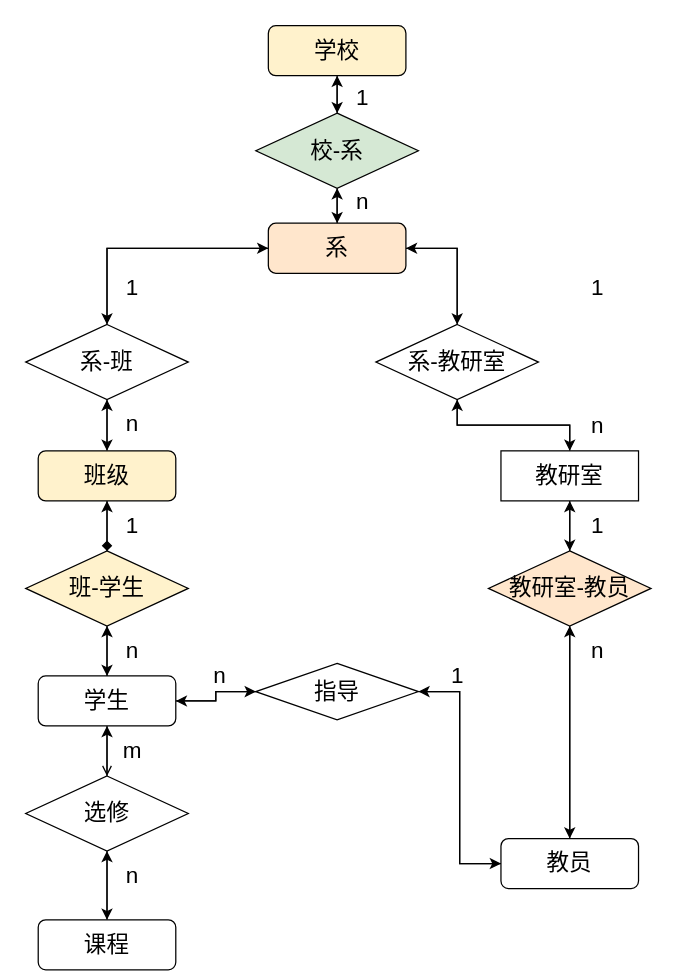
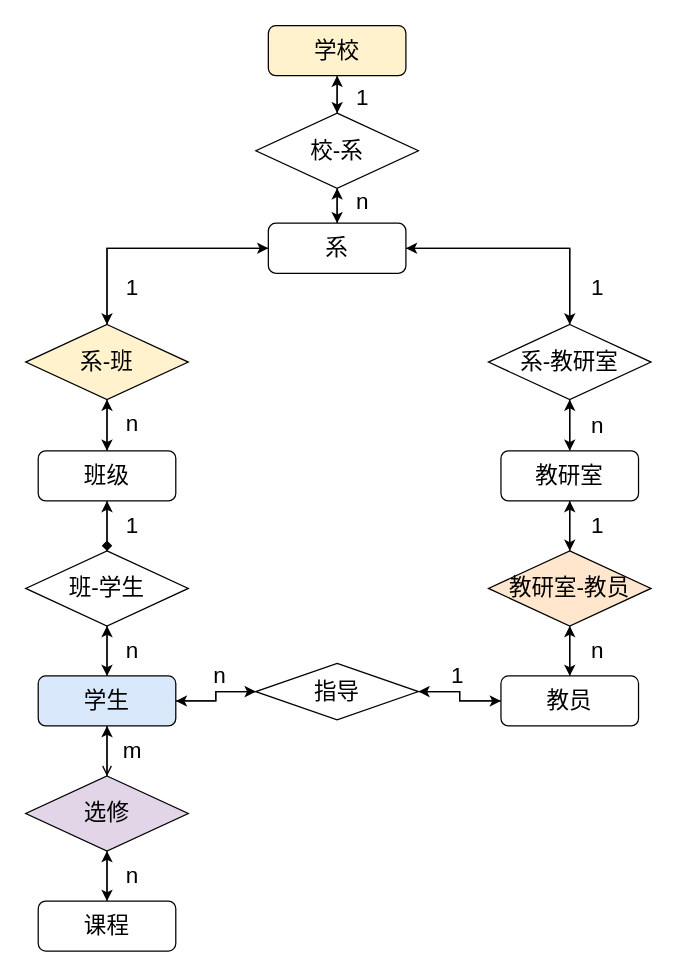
node "校-系": fillcolor #d5e8d4 -> #ffffff
node "系": fillcolor #ffe6cc -> #ffffff
node "系-班": fillcolor #ffffff -> #fff2cc
node "系-教研室": moved (457, 362) -> (569, 362)
node "班级": fillcolor #fff2cc -> #ffffff
node "教研室": shape rectangle -> rounded rectangle
node "班-学生": fillcolor #fff2cc -> #ffffff
node "学生": fillcolor #ffffff -> #dae8fc
node "选修": fillcolor #ffffff -> #e1d5e7
node "教员": moved (569, 863) -> (569, 701)
node "课程": moved (107, 944) -> (107, 926)
